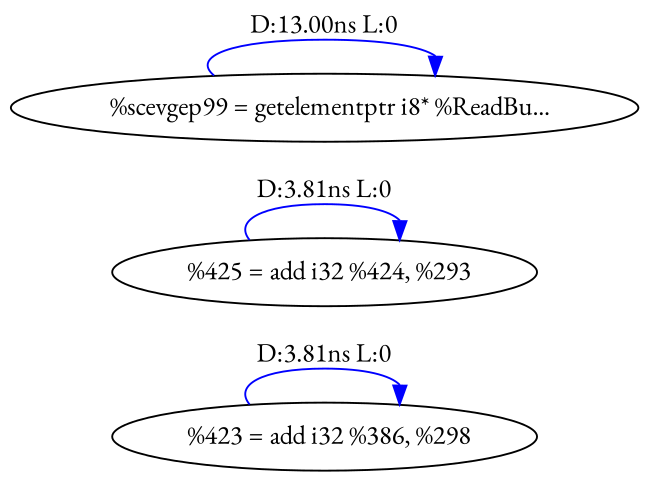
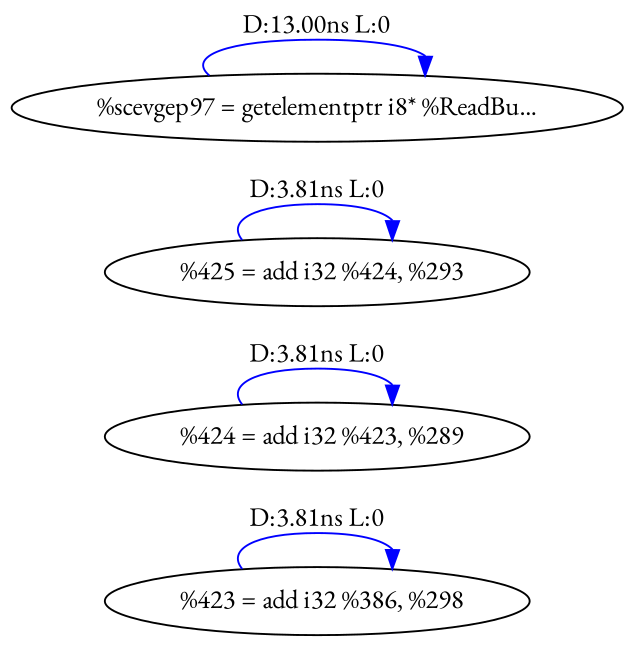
node "%scevgep99 = getelementptr i8* %ReadBu...": label "%scevgep99 = getelementptr i8* %ReadBu..." -> "%scevgep97 = getelementptr i8* %ReadBu..."
node "%424 = add i32 %423, %289": added
